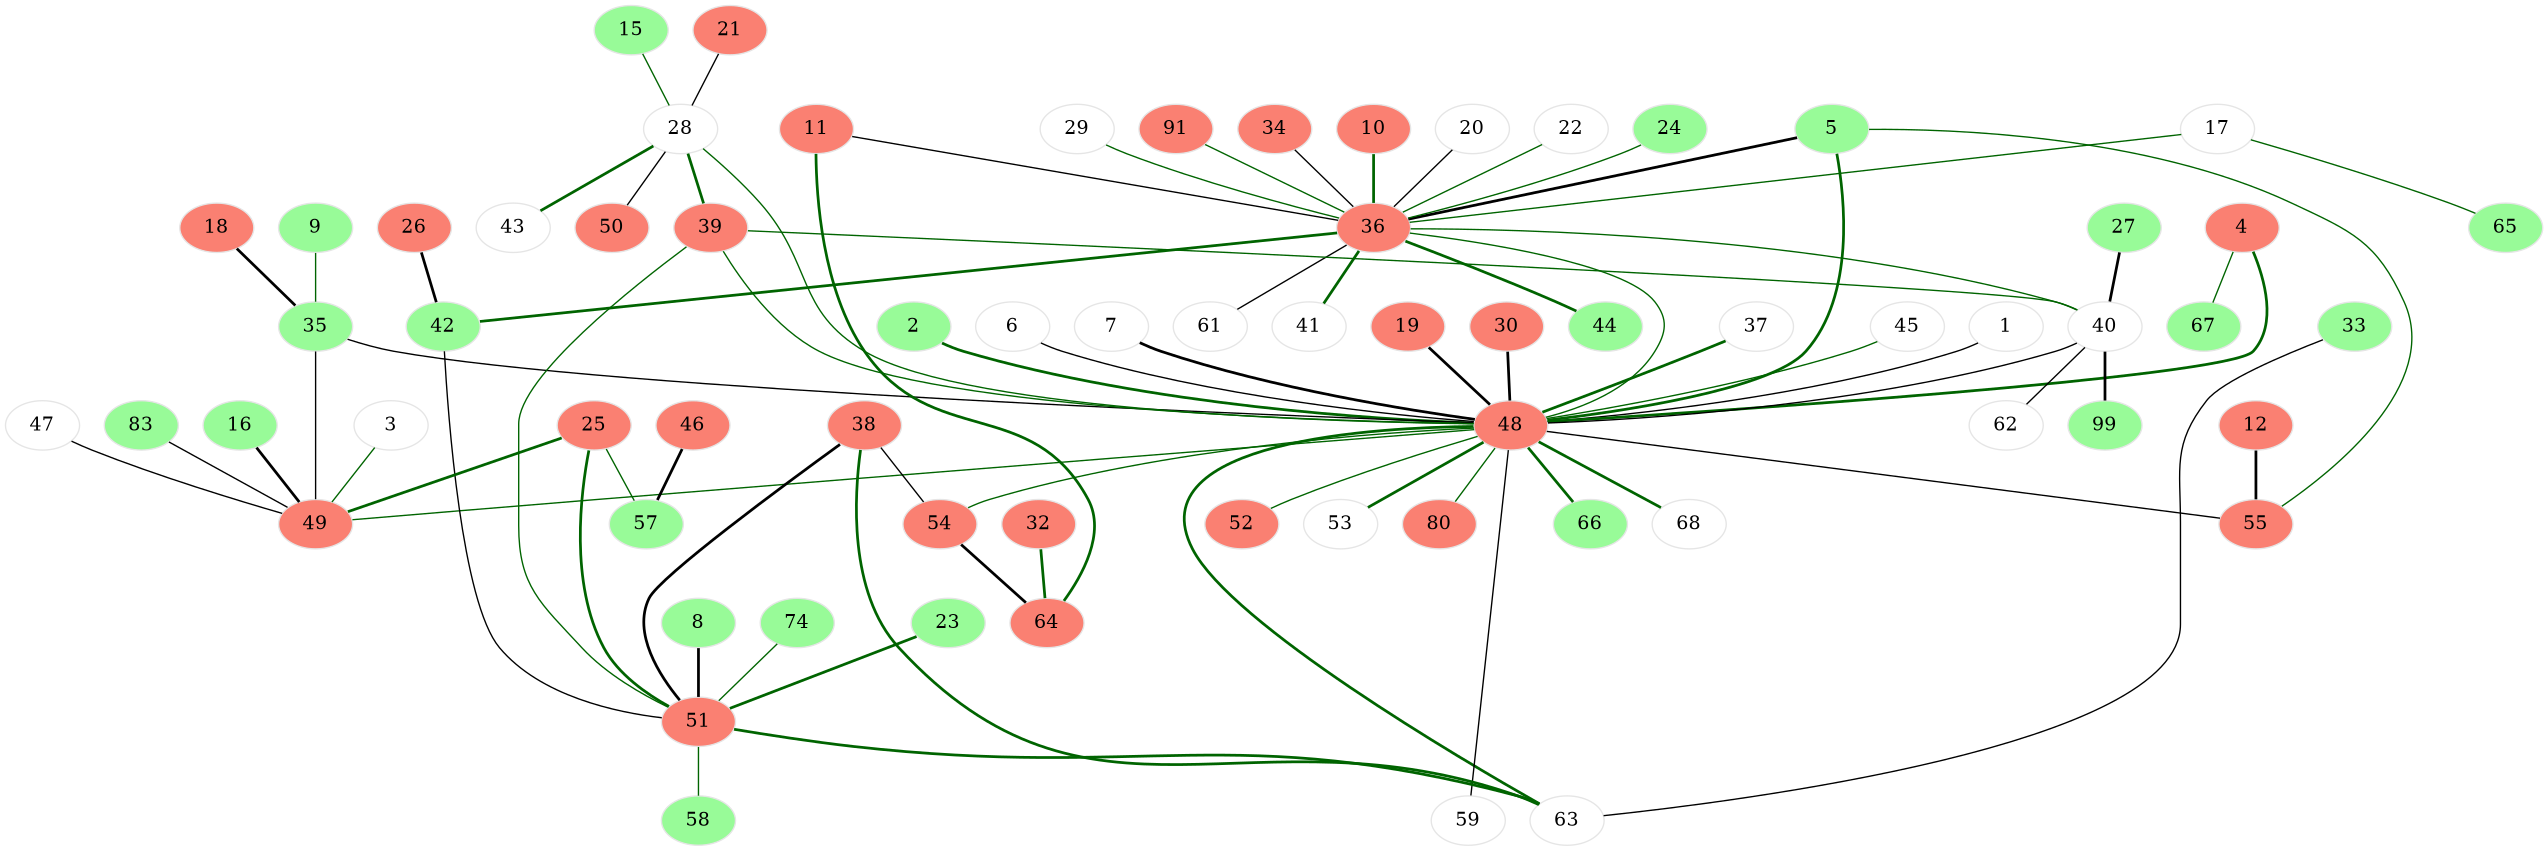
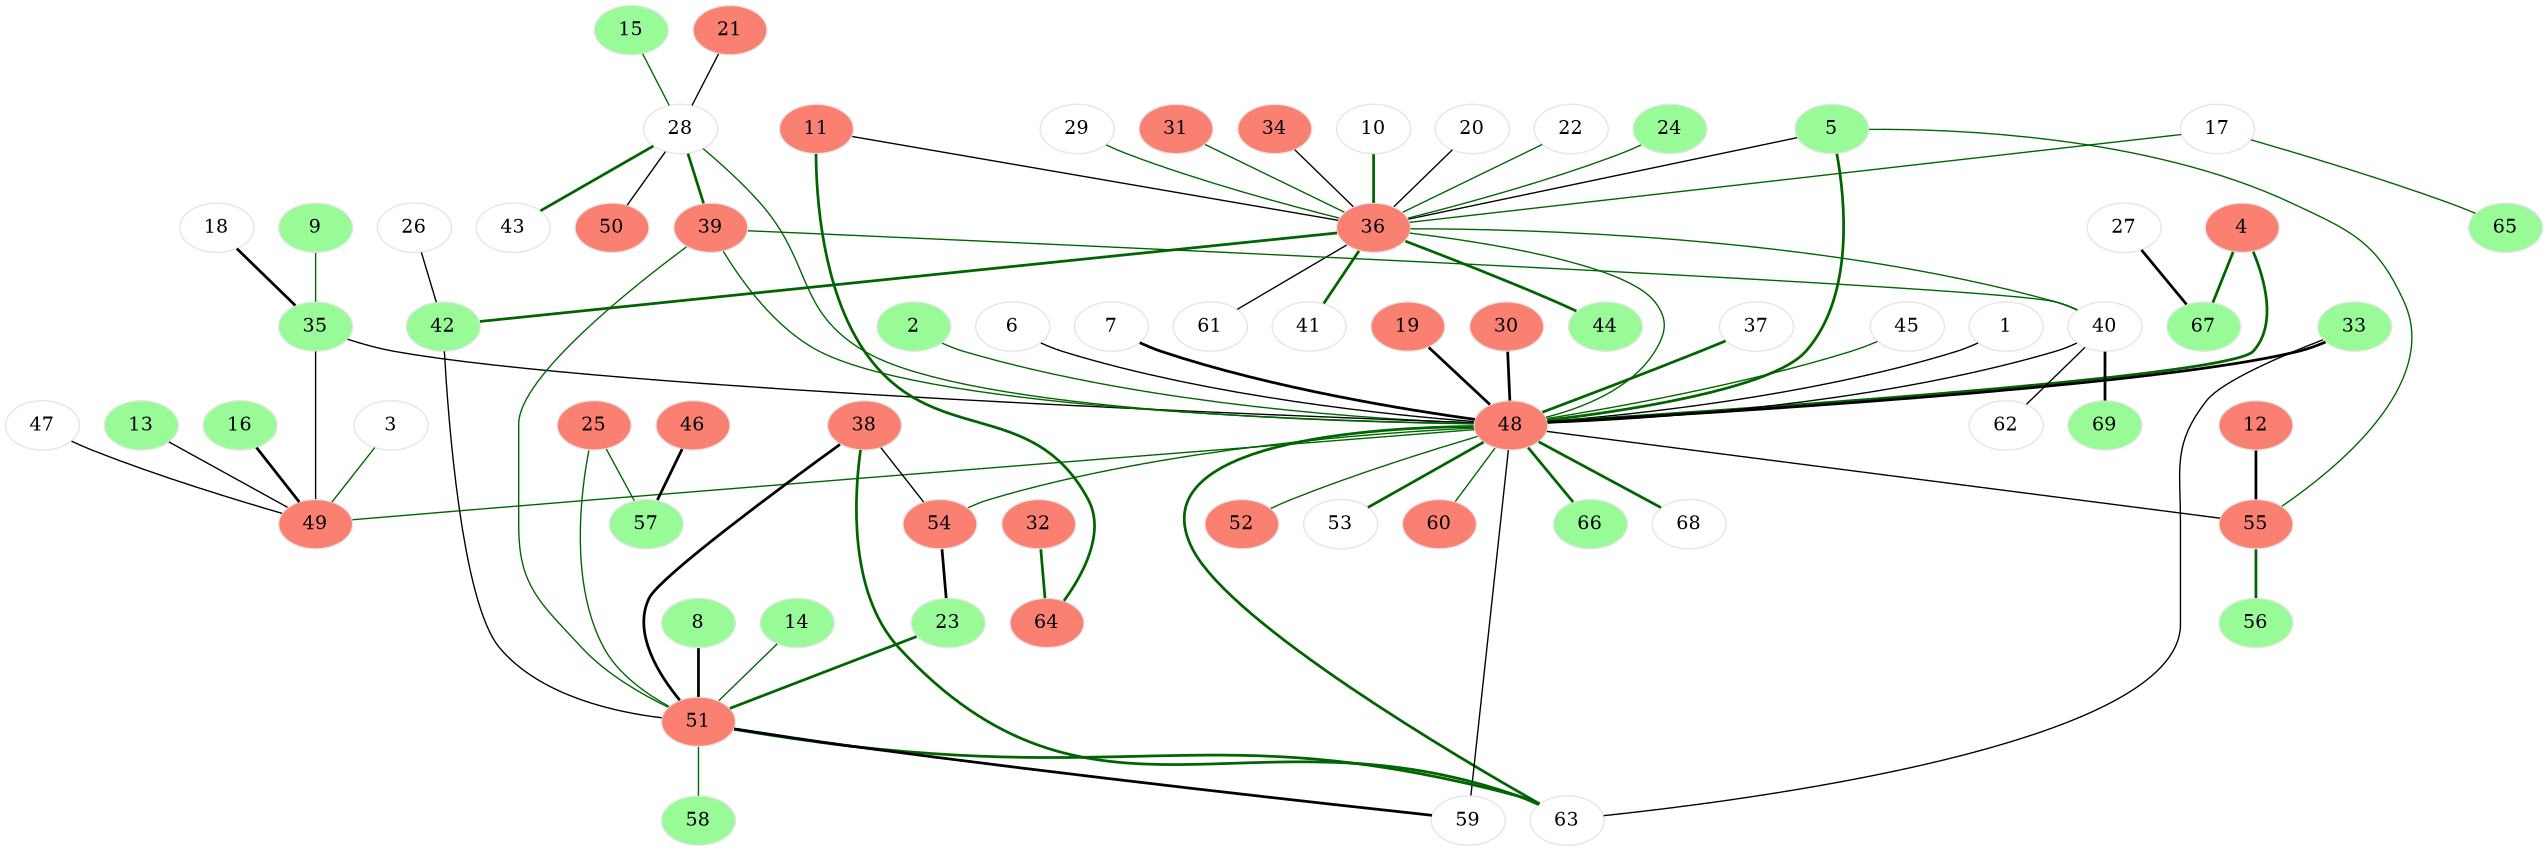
node "91": label "91" -> "31"
node "10": fillcolor salmon -> white
edge "5" -- "36": style bold -> solid
node "18": fillcolor salmon -> white
node "26": fillcolor salmon -> white
node "27": fillcolor palegreen -> white
edge "26" -- "42": style bold -> solid
edge "27" -- "40": now "27" -- "67"
edge "4" -- "67": style solid -> bold
edge "33" -- "48": added
edge "2" -- "48": style bold -> solid
node "83": label "83" -> "13"
node "99": label "99" -> "69"
edge "25" -- "49": removed
node "80": label "80" -> "60"
edge "54" -- "64": now "54" -- "23"
edge "25" -- "51": style bold -> solid
node "74": label "74" -> "14"
node "56": added
edge "51" -- "59": added
